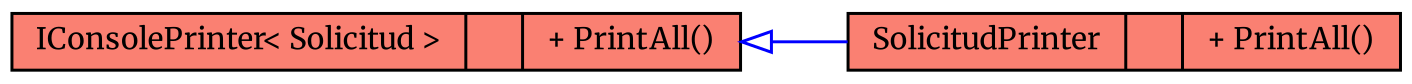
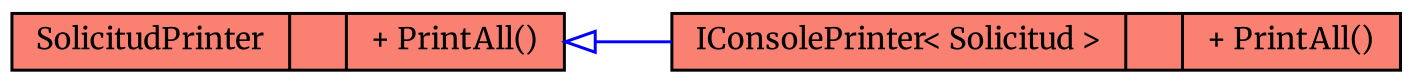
edge "SolicitudPrinter" -> "IConsolePrinter< Solicitud >": reversed
